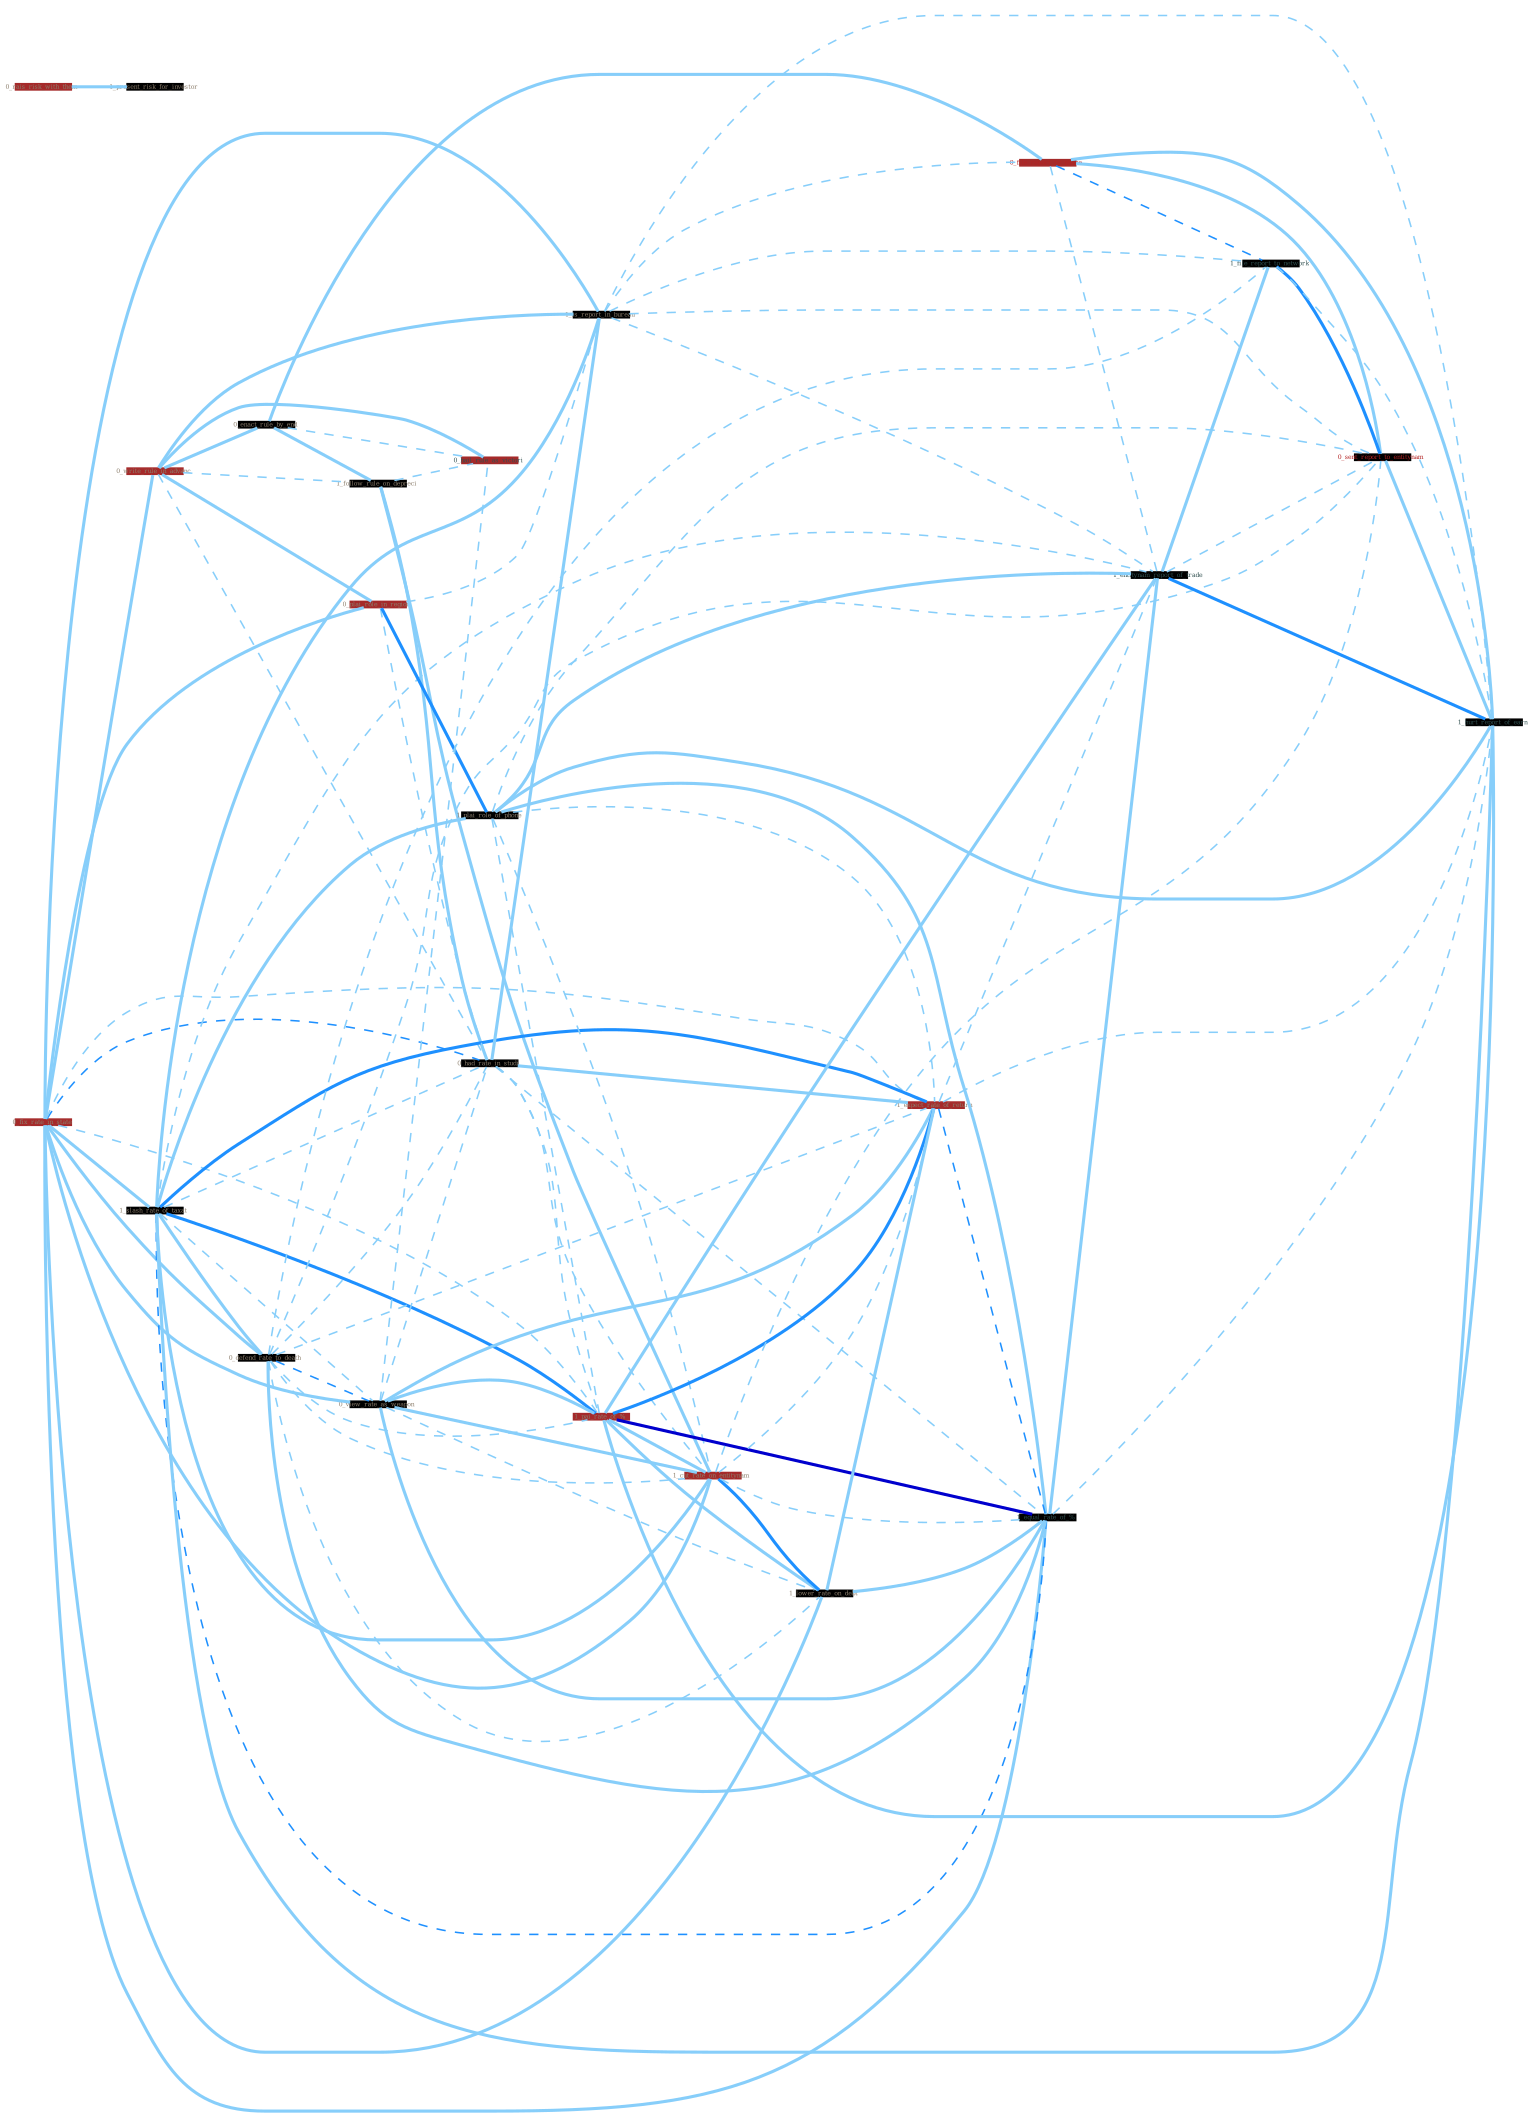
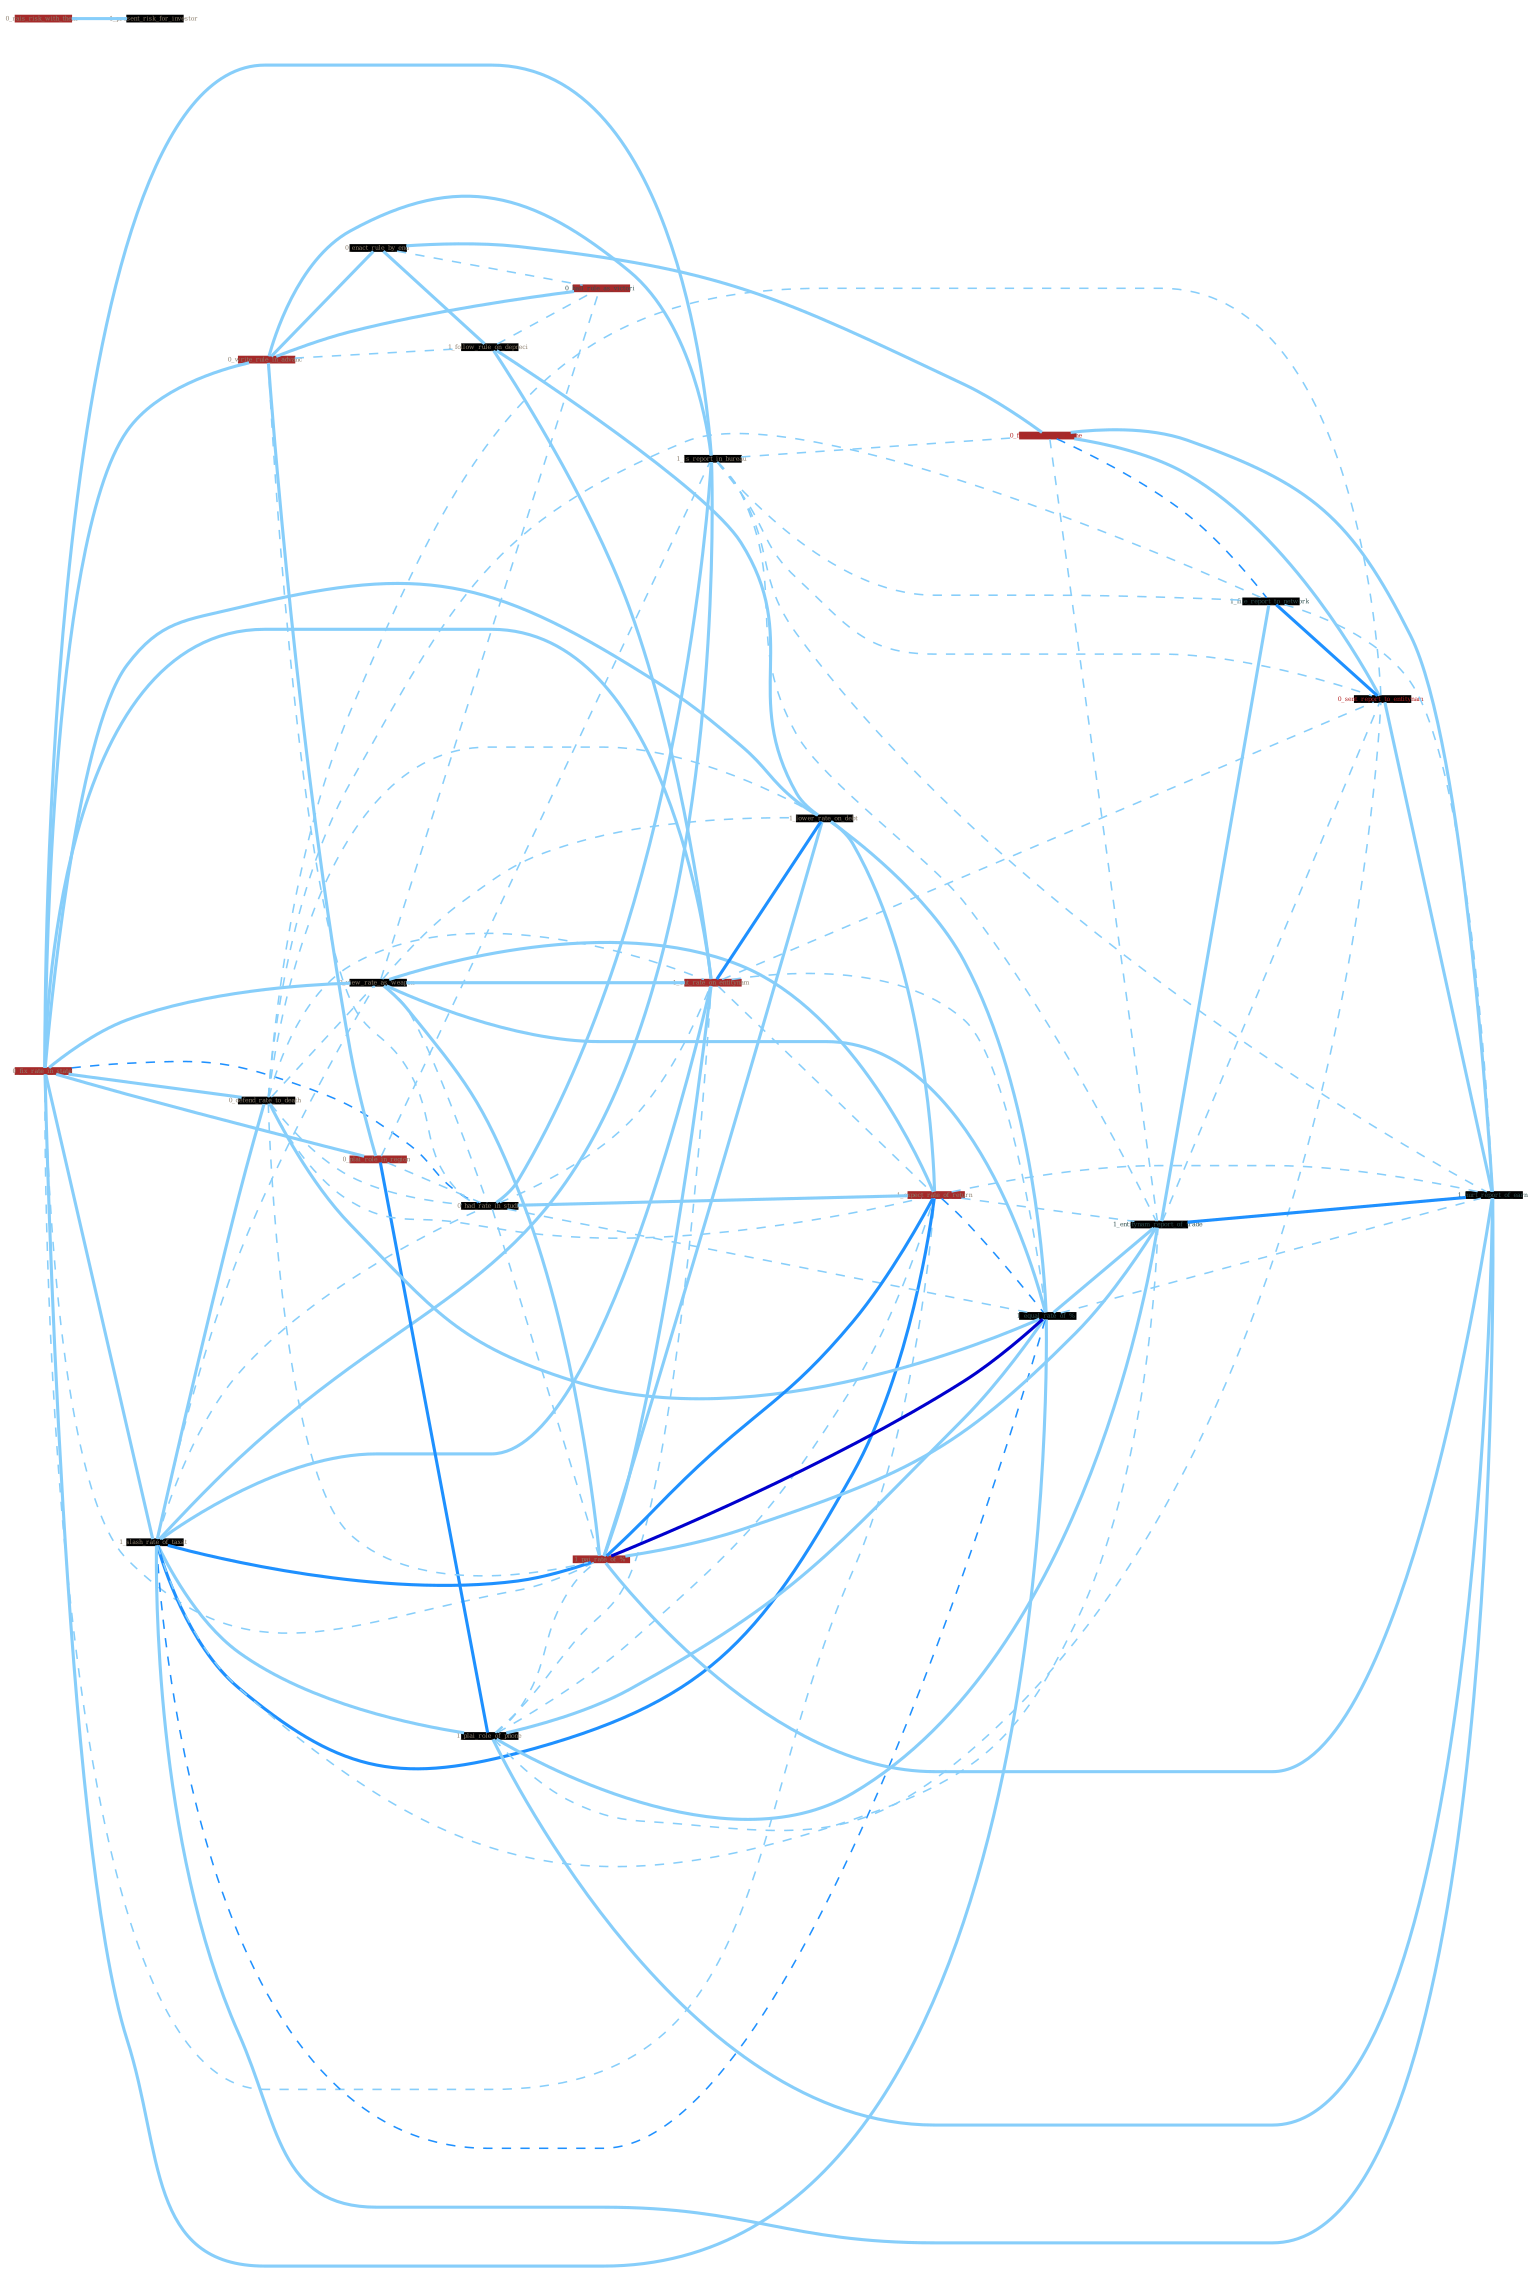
edge "1_follow_rule_on_depreci" -- "0_had_rate_in_studi": now "1_follow_rule_on_depreci" -- "1_lower_rate_on_debt"
edge "0_defend_rate_to_death" -- "0_view_rate_as_weapon": color #1e90ff -> #87cefa
